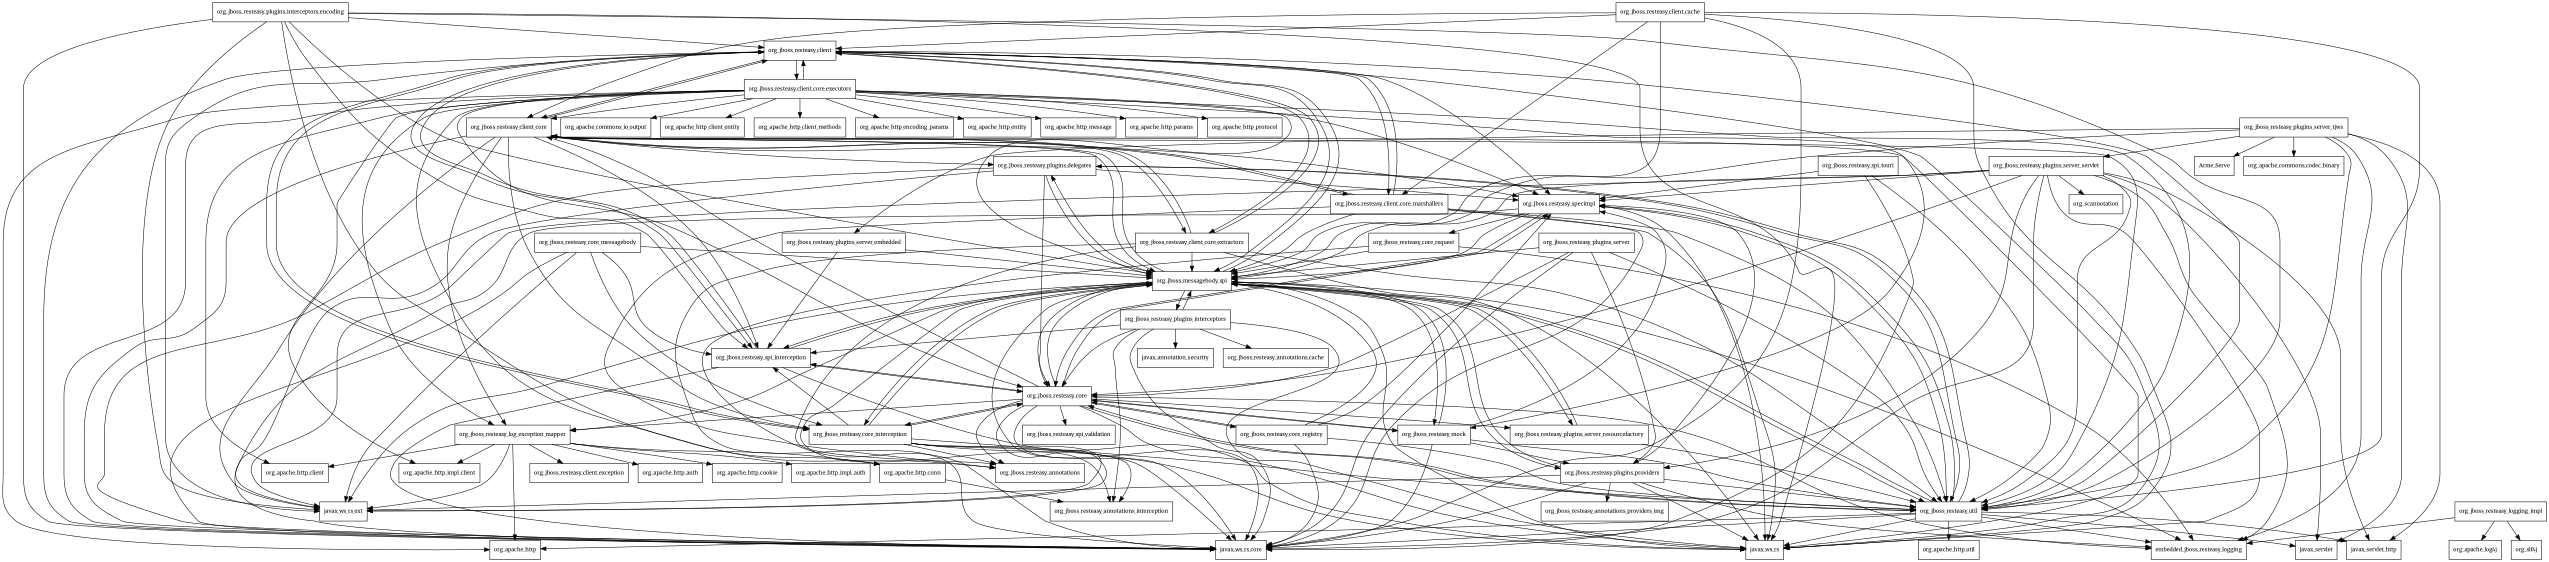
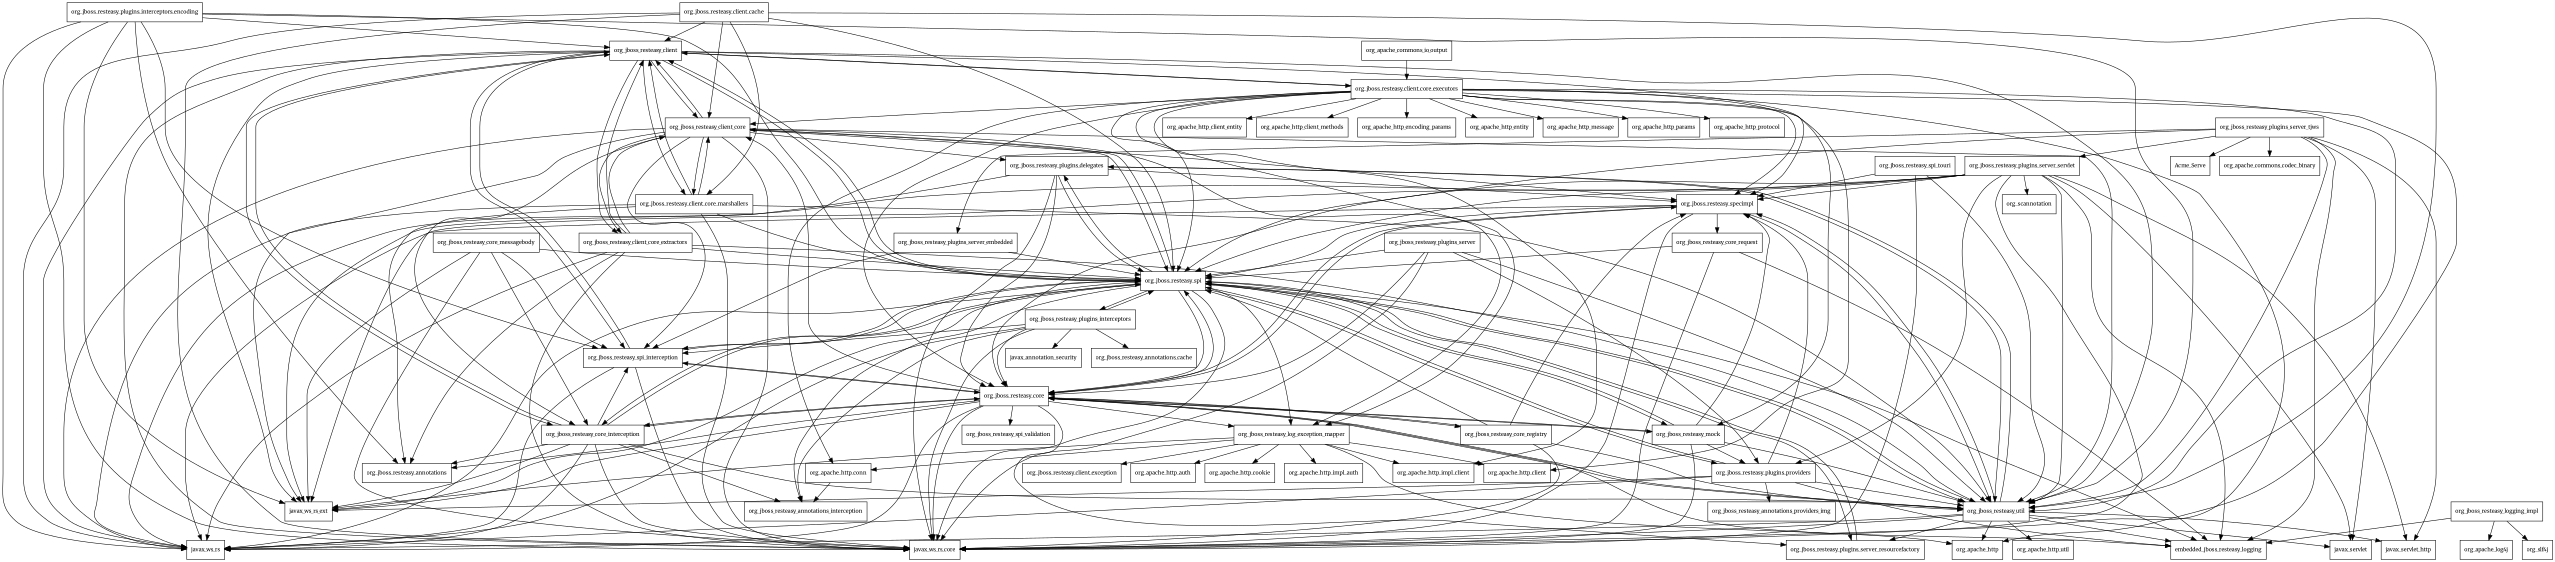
edge "org_jboss_resteasy_client_core_executors" -> "org_apache_commons_io_output": reversed
node "org_jboss_messagebody_spi": label "org_jboss_messagebody_spi" -> "org_jboss_resteasy_spi"
edge "org_jboss_resteasy_plugins_server_resourcefactory" -> "org_jboss_resteasy_util": reversed
edge "org_jboss_resteasy_plugins_providers" -> "javax_ws_rs_core": removed
